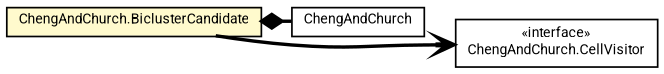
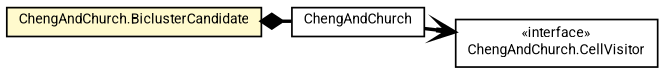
edge "ChengAndChurch.BiclusterCandidate" -> "ChengAndChurch.CellVisitor": now "ChengAndChurch" -> "ChengAndChurch.CellVisitor"
